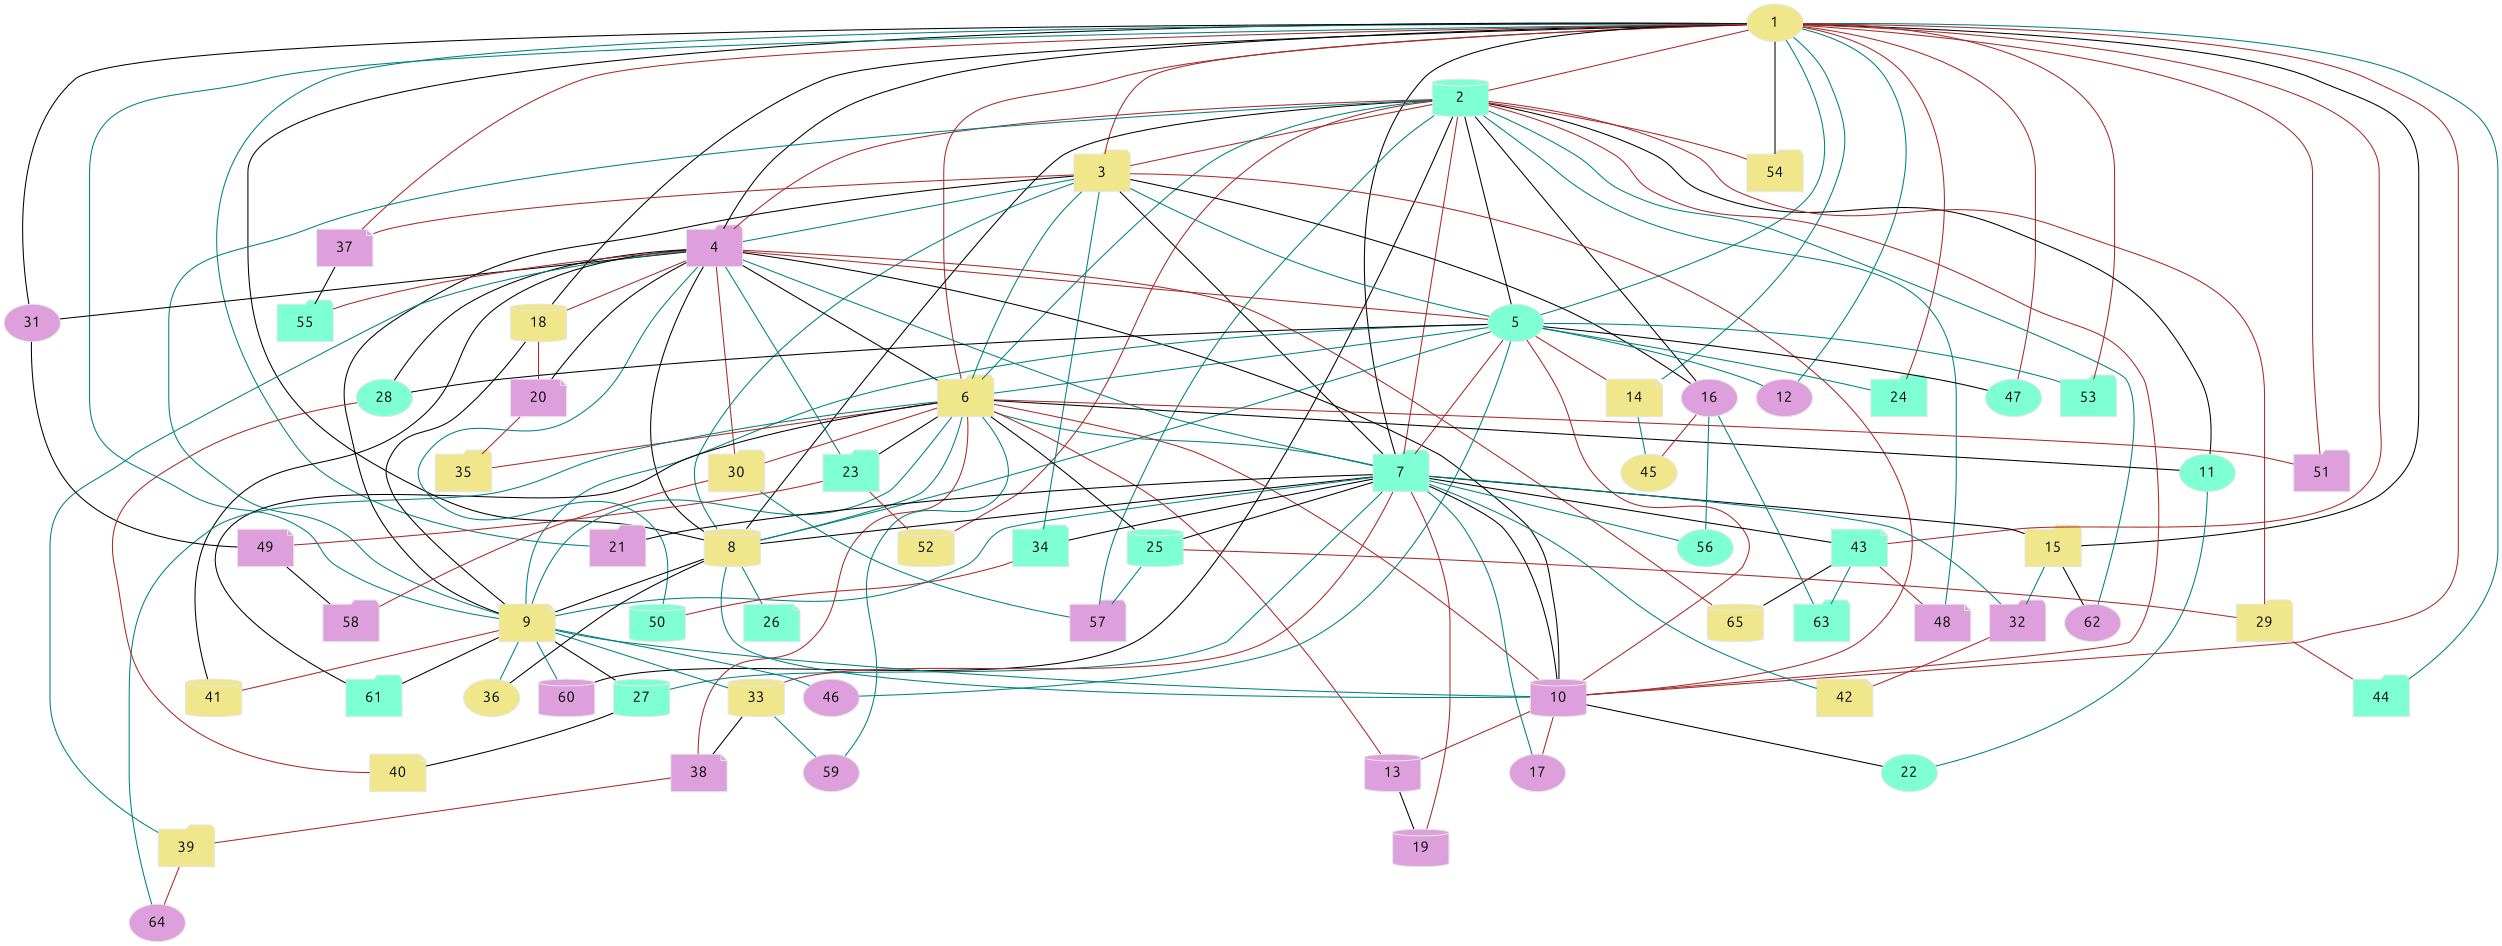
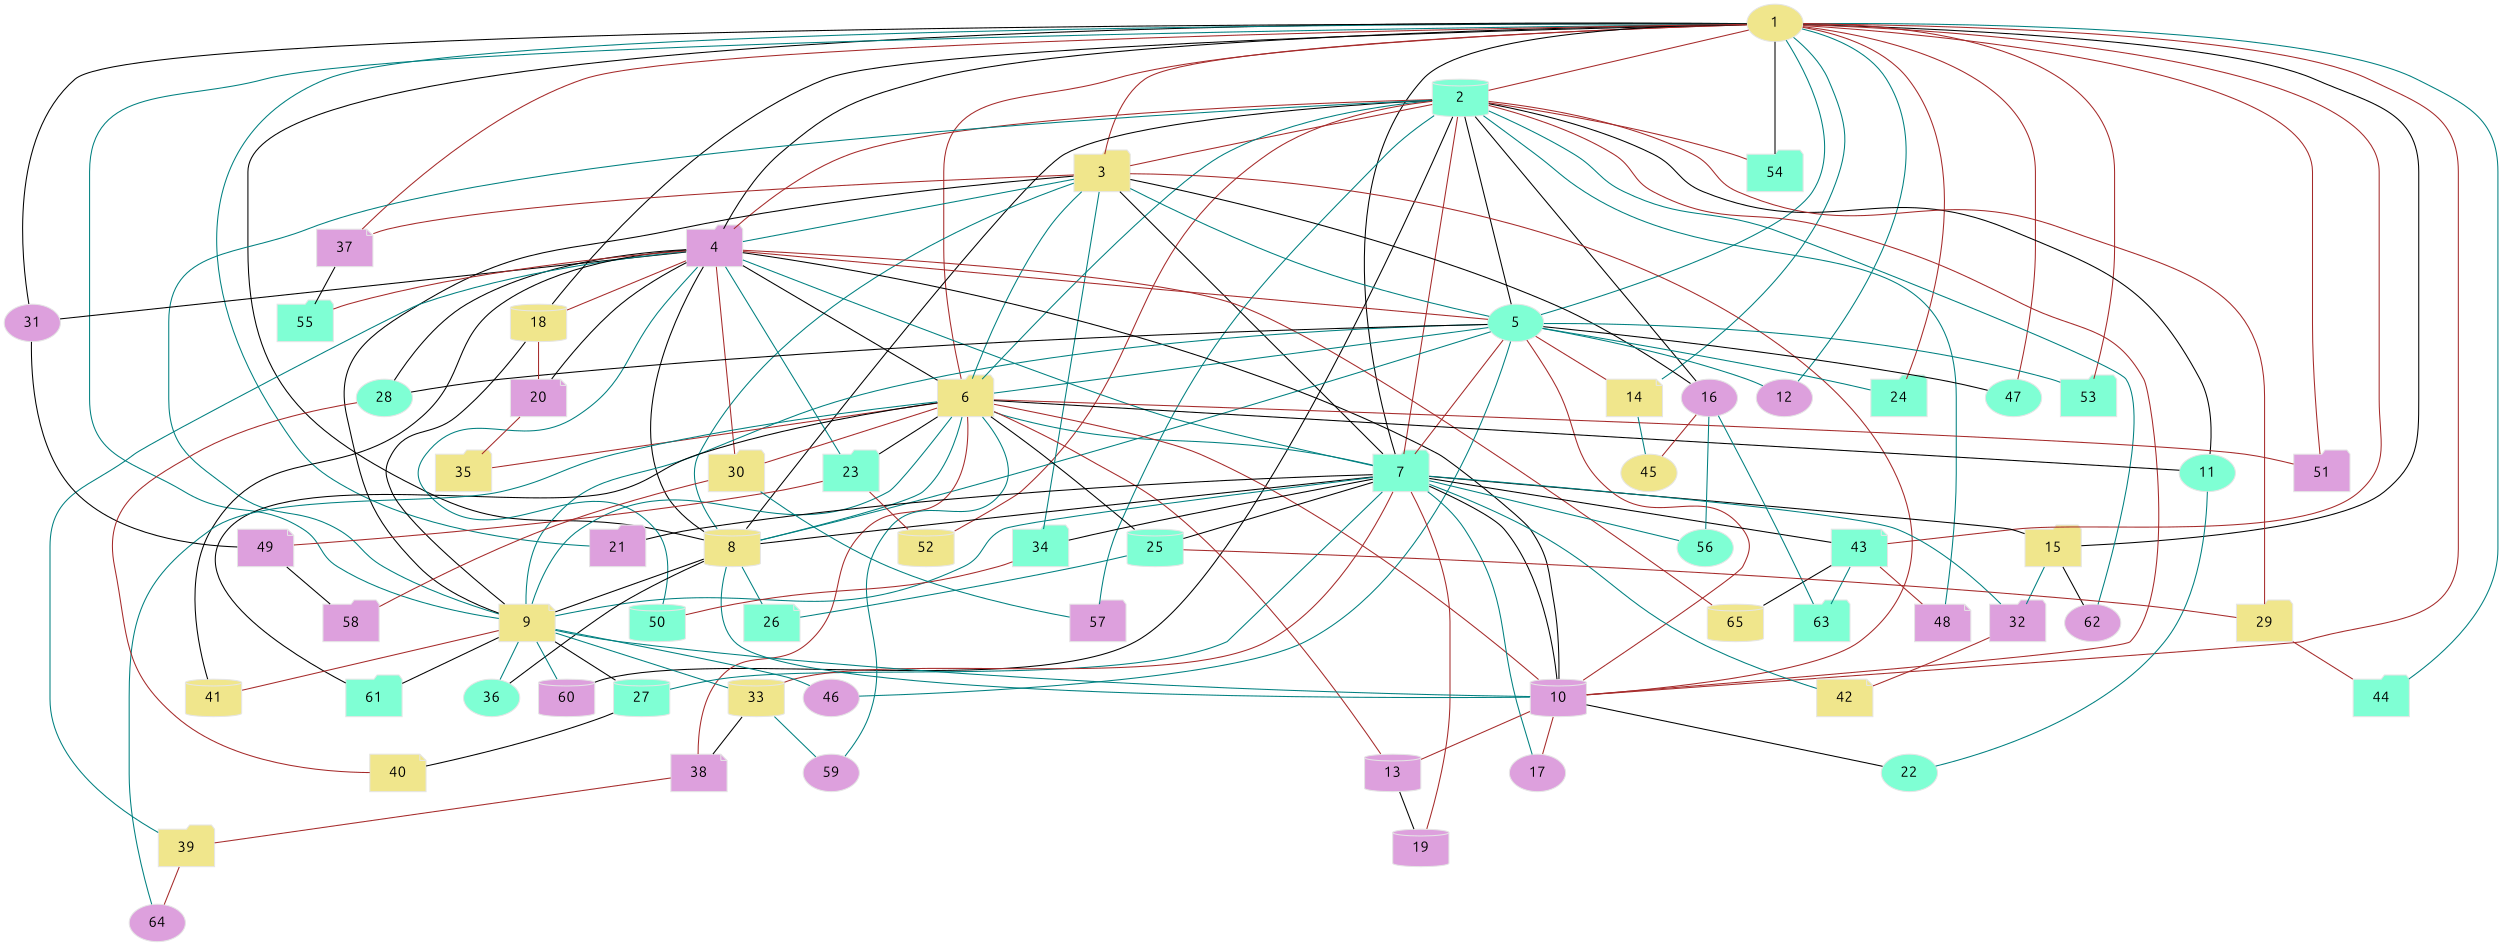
node "54": fillcolor khaki -> aquamarine
edge "25" -- "57": now "25" -- "26"
node "36": fillcolor khaki -> aquamarine
